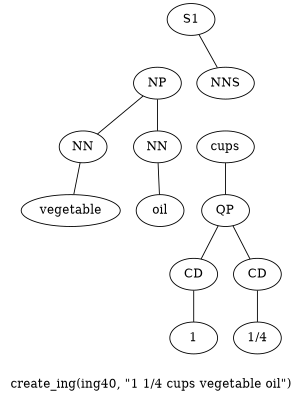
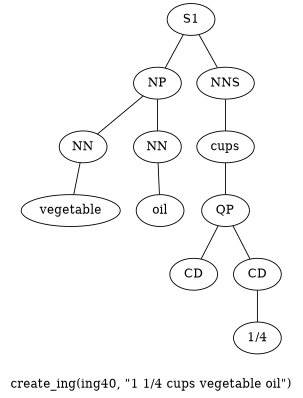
edge "S1" -- "NP": added
edge "NNS" -- "cups": added
node "1": removed
